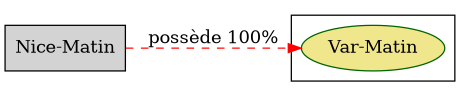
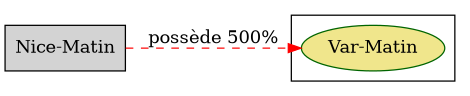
edge "Nice-Matin" -> "Var-Matin": label "possède 100%" -> "possède 500%"
